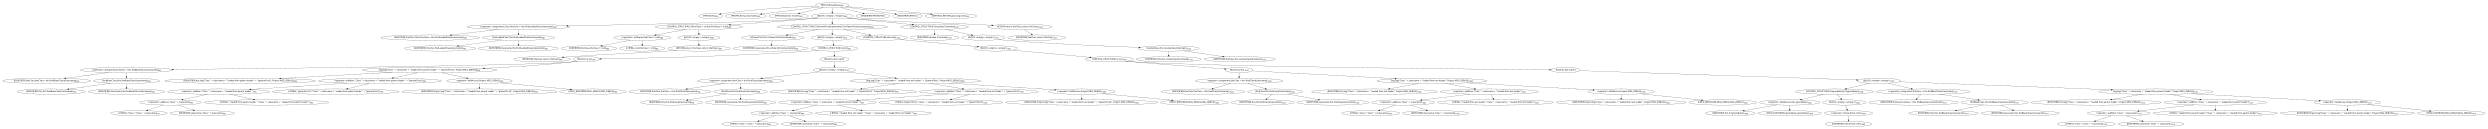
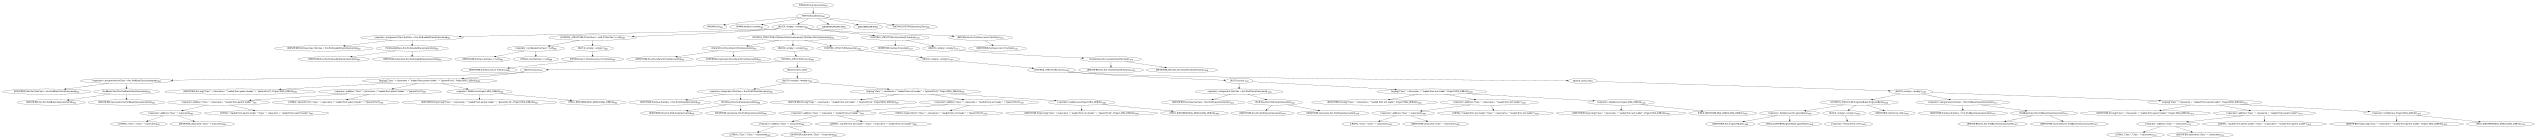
edge "(METHOD,loadClass)" -> "(PARAM,String classname)": reversed
node "(IDENTIFIER,this,this.isParentFirst(classname))": added
edge "(<operator>.throw,throw cnfe;)" -> "(IDENTIFIER,cnfe,throw cnfe;)": now "(CONTROL_STRUCTURE,if (ignoreBase),if (ignoreBase))" -> "(IDENTIFIER,cnfe,throw cnfe;)"
